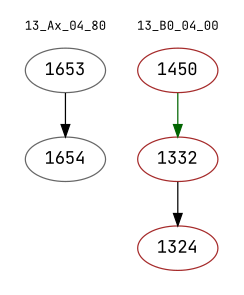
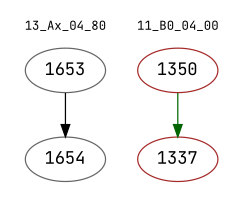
cluster "13_B0_04_00": label "13_B0_04_00" -> "11_B0_04_00"
node "1450": label "1450" -> "1350"
node "1332": label "1332" -> "1337"
node "1324": removed
